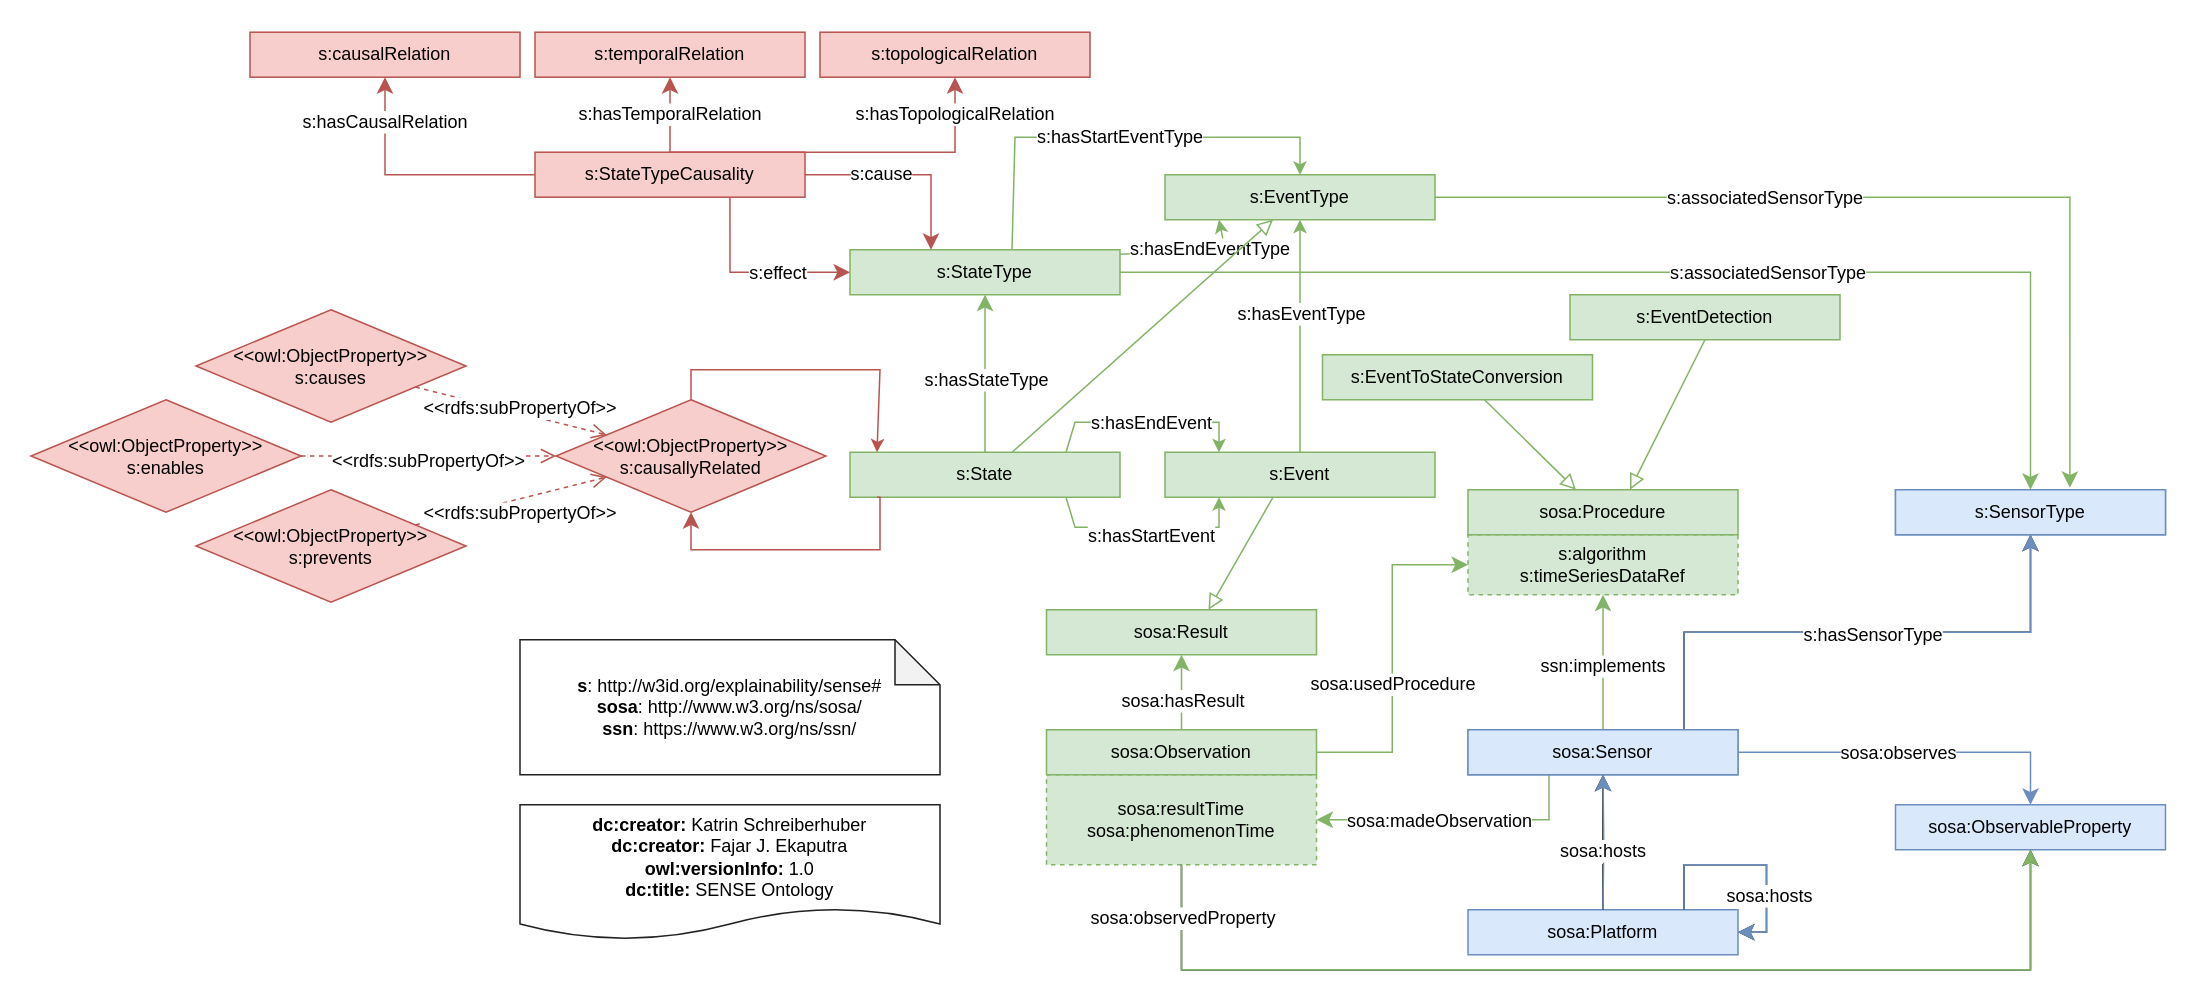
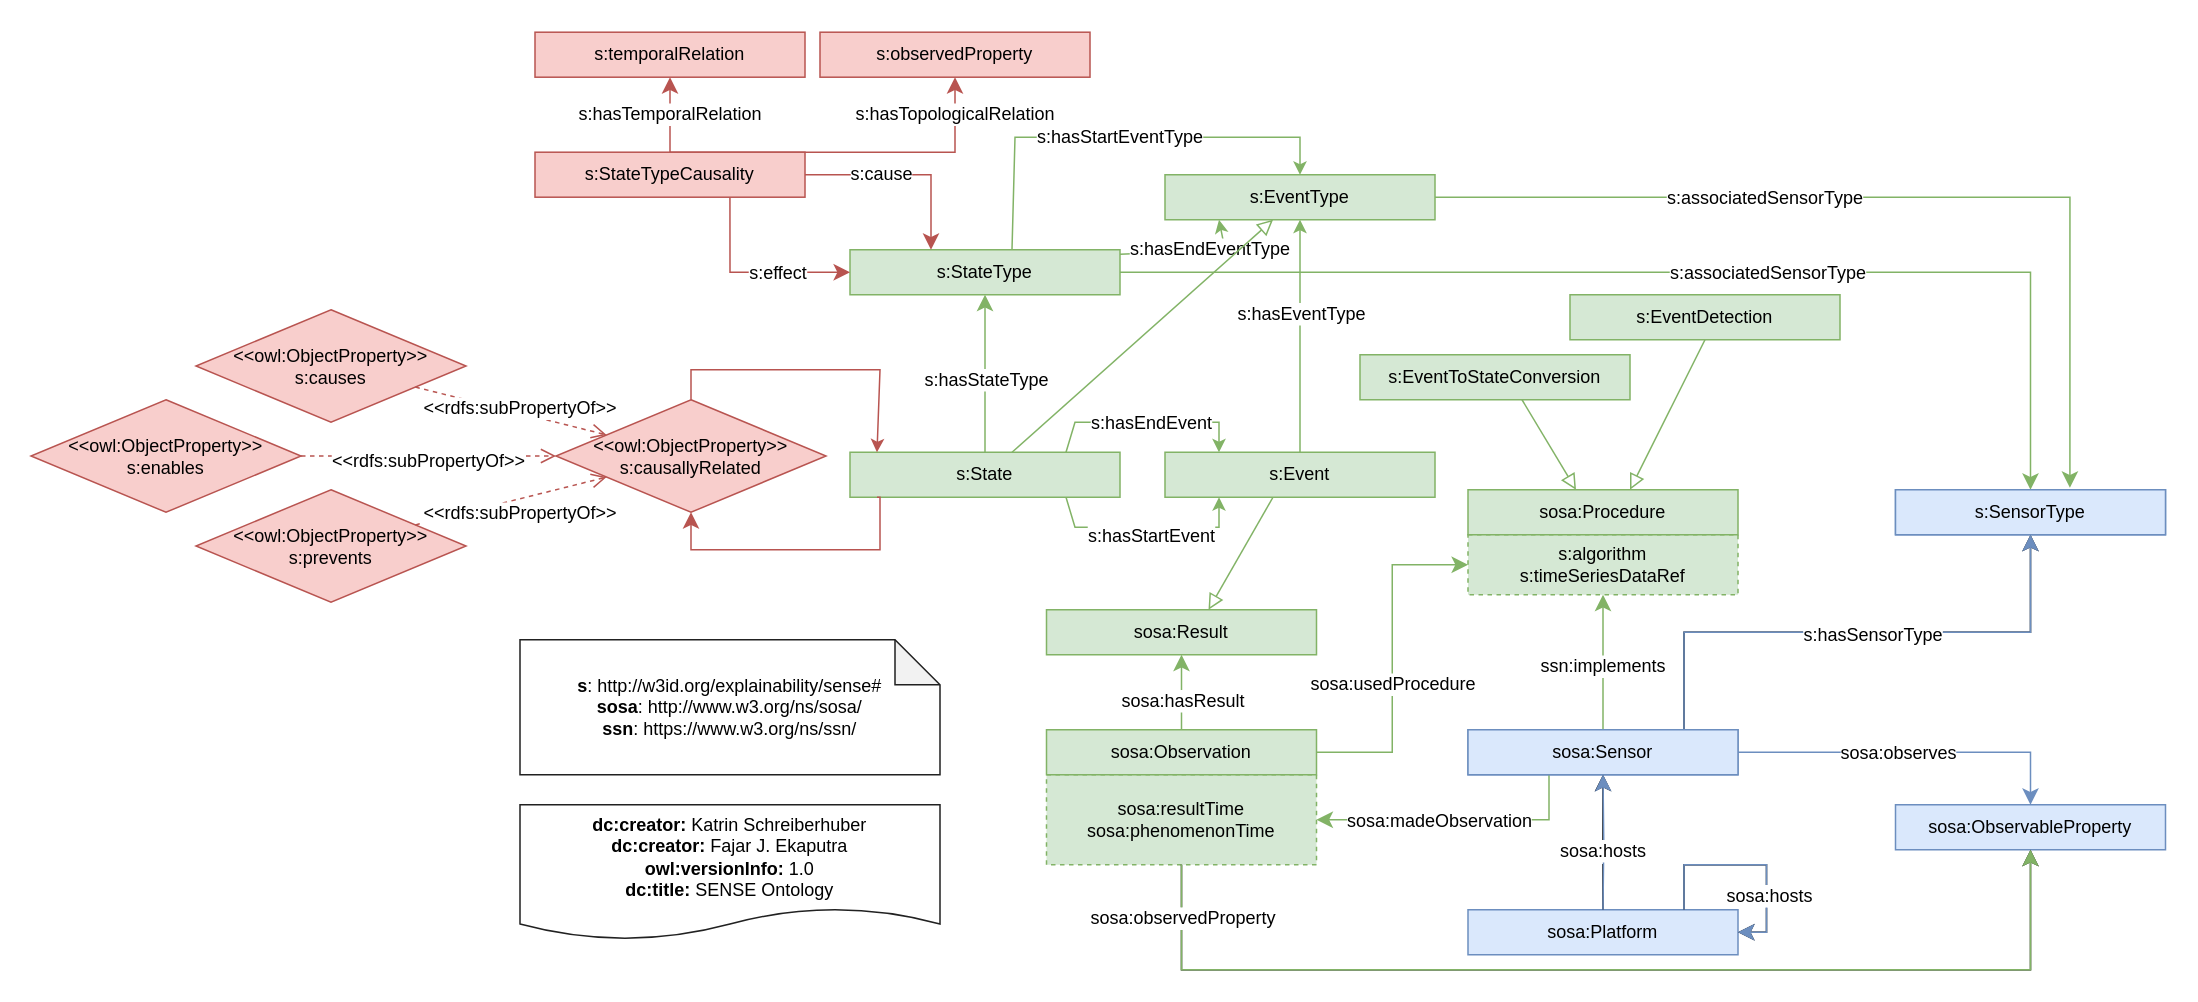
node "s:causalRelation": removed
node "s:topologicalRelation": label "s:topologicalRelation" -> "s:observedProperty"
edge "s:StateTypeCausality" -> "s:causalRelation": removed, label "s:hasCausalRelation"
node "s:EventToStateConversion": moved (1457, 377) -> (1495, 377)
